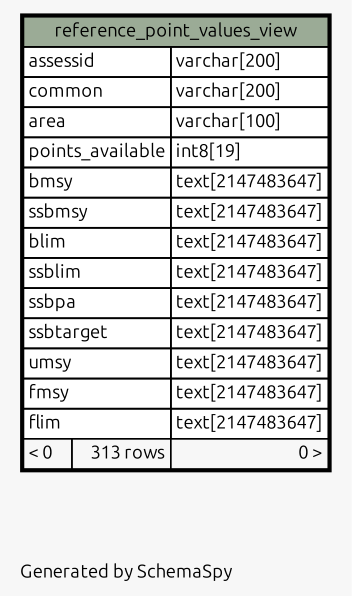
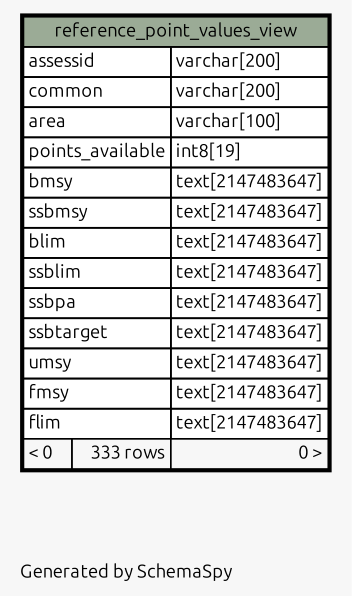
node "reference_point_values_view": text "313 rows" -> "333 rows"
